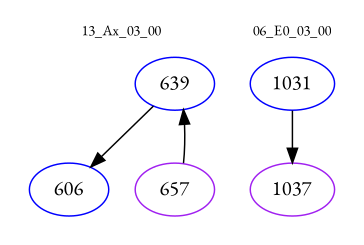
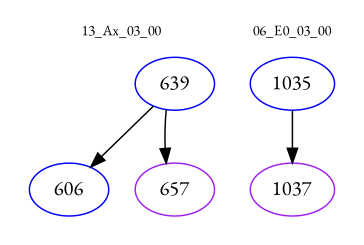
node "1031": label "1031" -> "1035"
edge "657" -> "639": reversed
